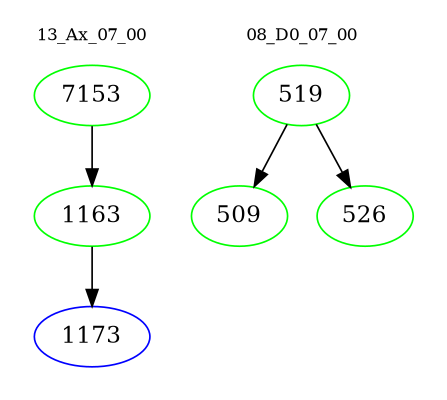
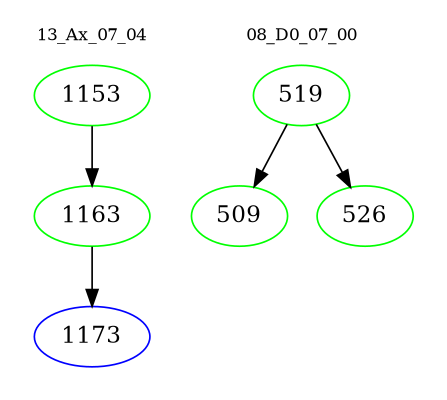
cluster "13_Ax_07_00": label "13_Ax_07_00" -> "13_Ax_07_04"
node "7153": label "7153" -> "1153"
